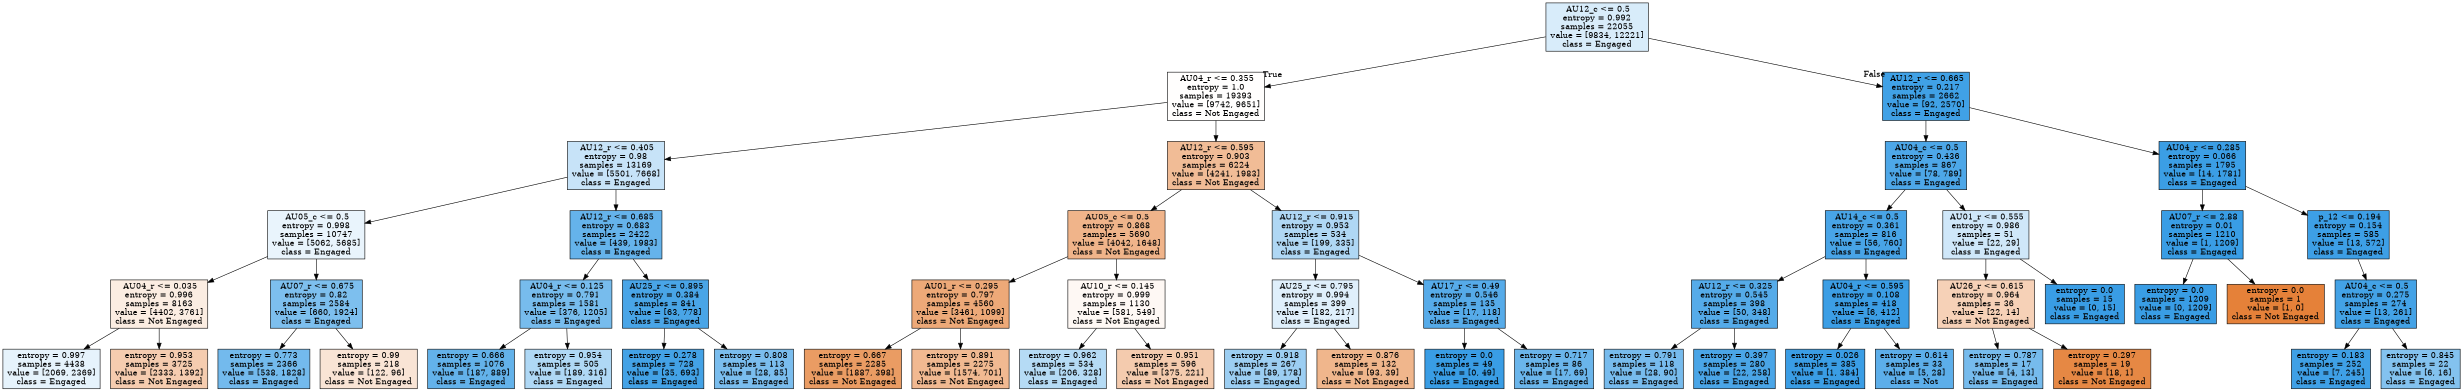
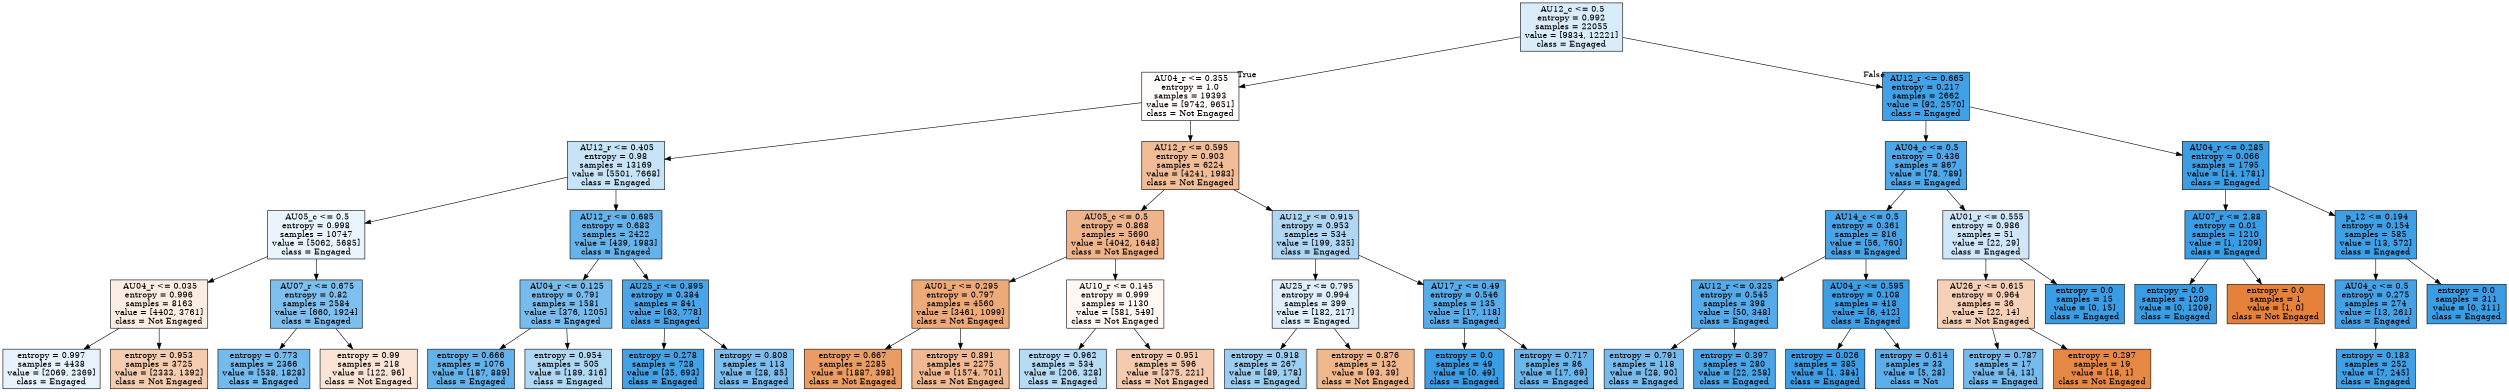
node "entropy = 0.0 samples = 311 value = [0, 311] class = Engaged": added
node "entropy = 0.845 samples = 22 value = [6, 16] class = Engaged": removed
